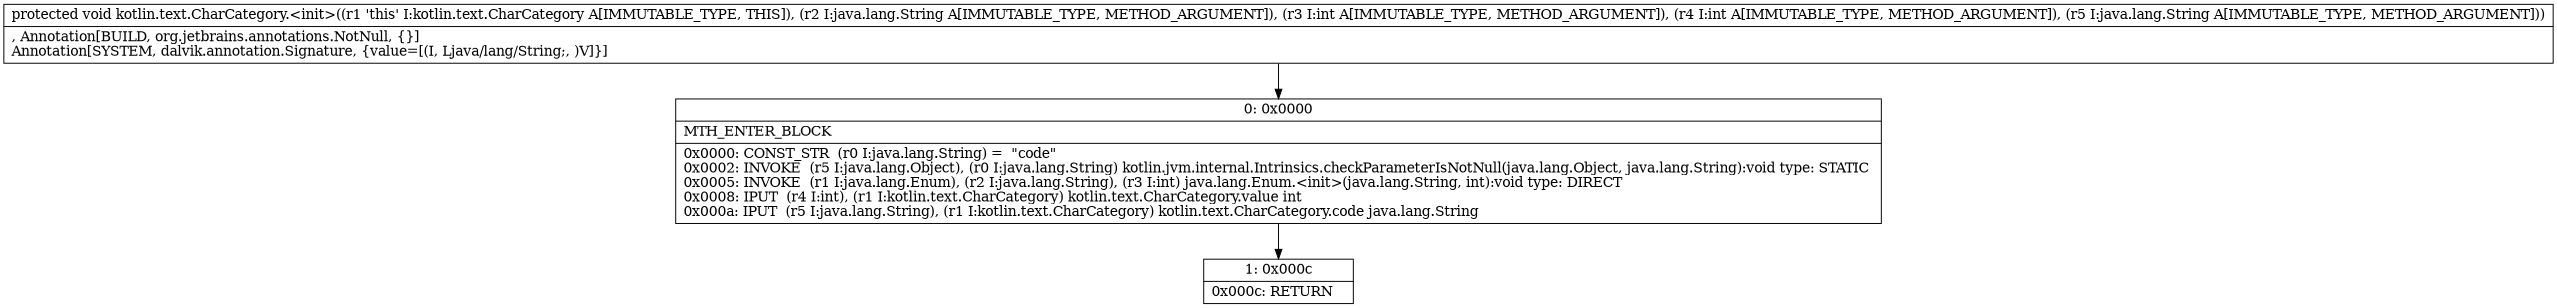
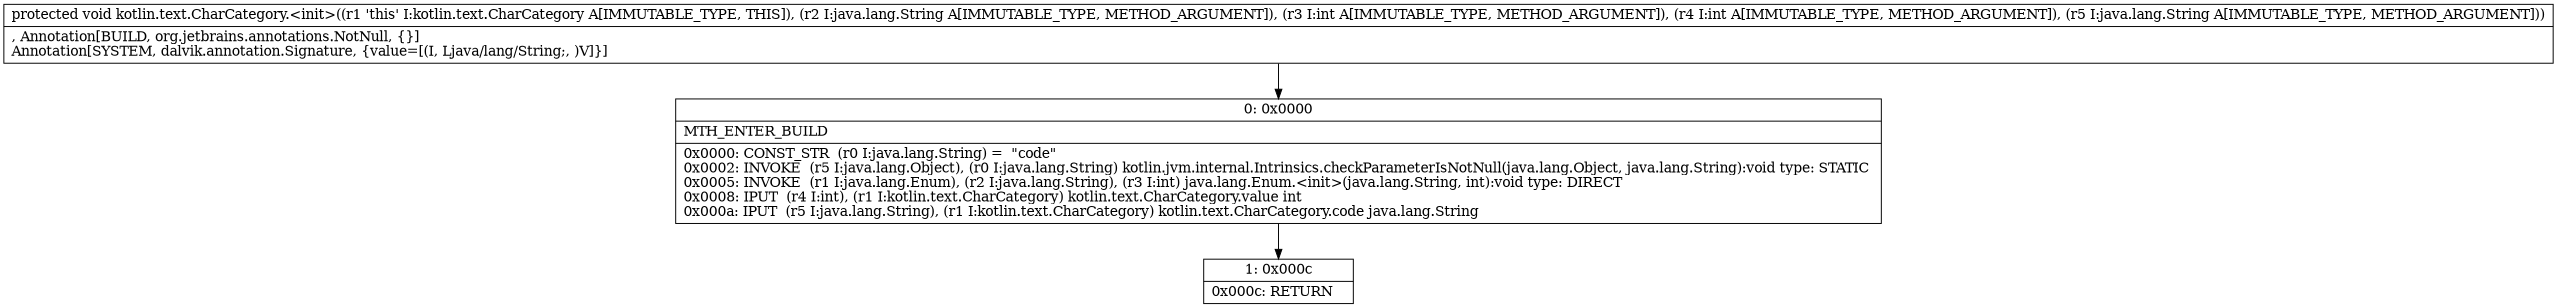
node "0: 0x0000": text "MTH_ENTER_BLOCK" -> "MTH_ENTER_BUILD"
